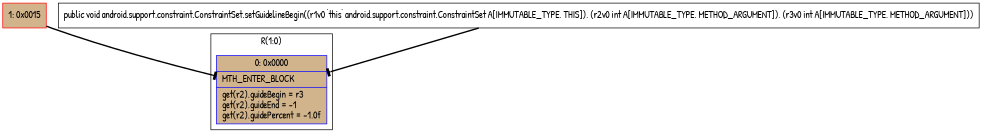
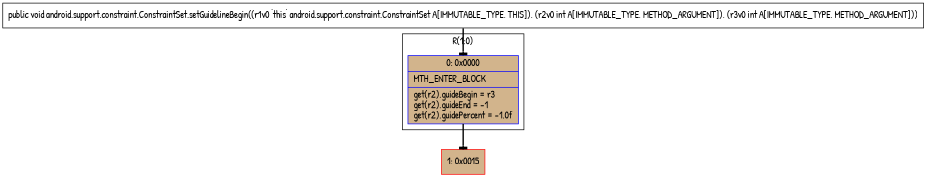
edge "1: 0x0015" -> "0: 0x0000": reversed
